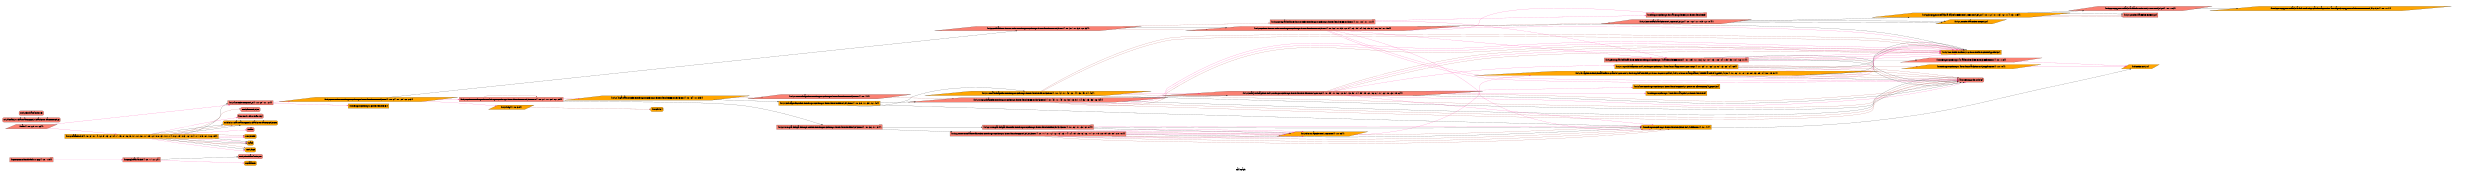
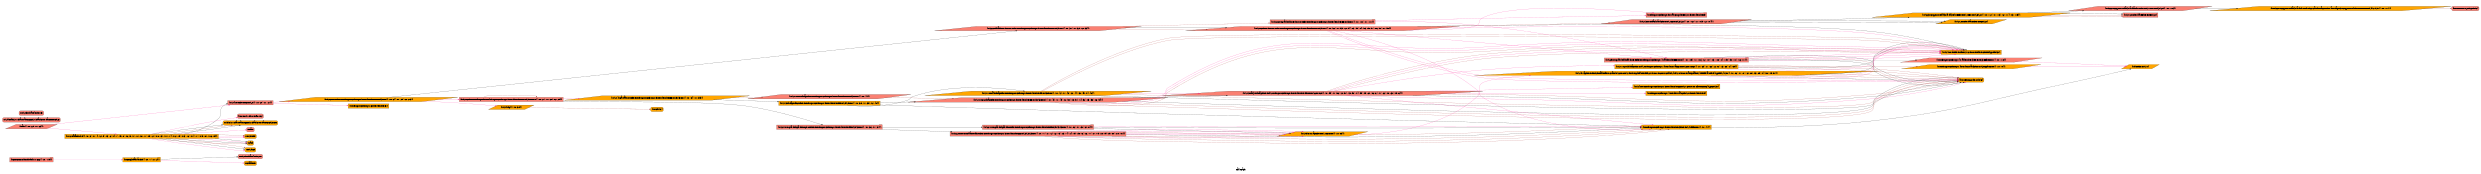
node "llvm.memmove.p0i8.p0i8.i64": added
node "llvm.memcpy.p0i8.p0i8.i64": fillcolor salmon -> orange
node "_ZNSolsEPFRSoS_E": removed
node "{__cxx_global_var_init|{<s0>1|<s1>2}}": fillcolor salmon -> orange
